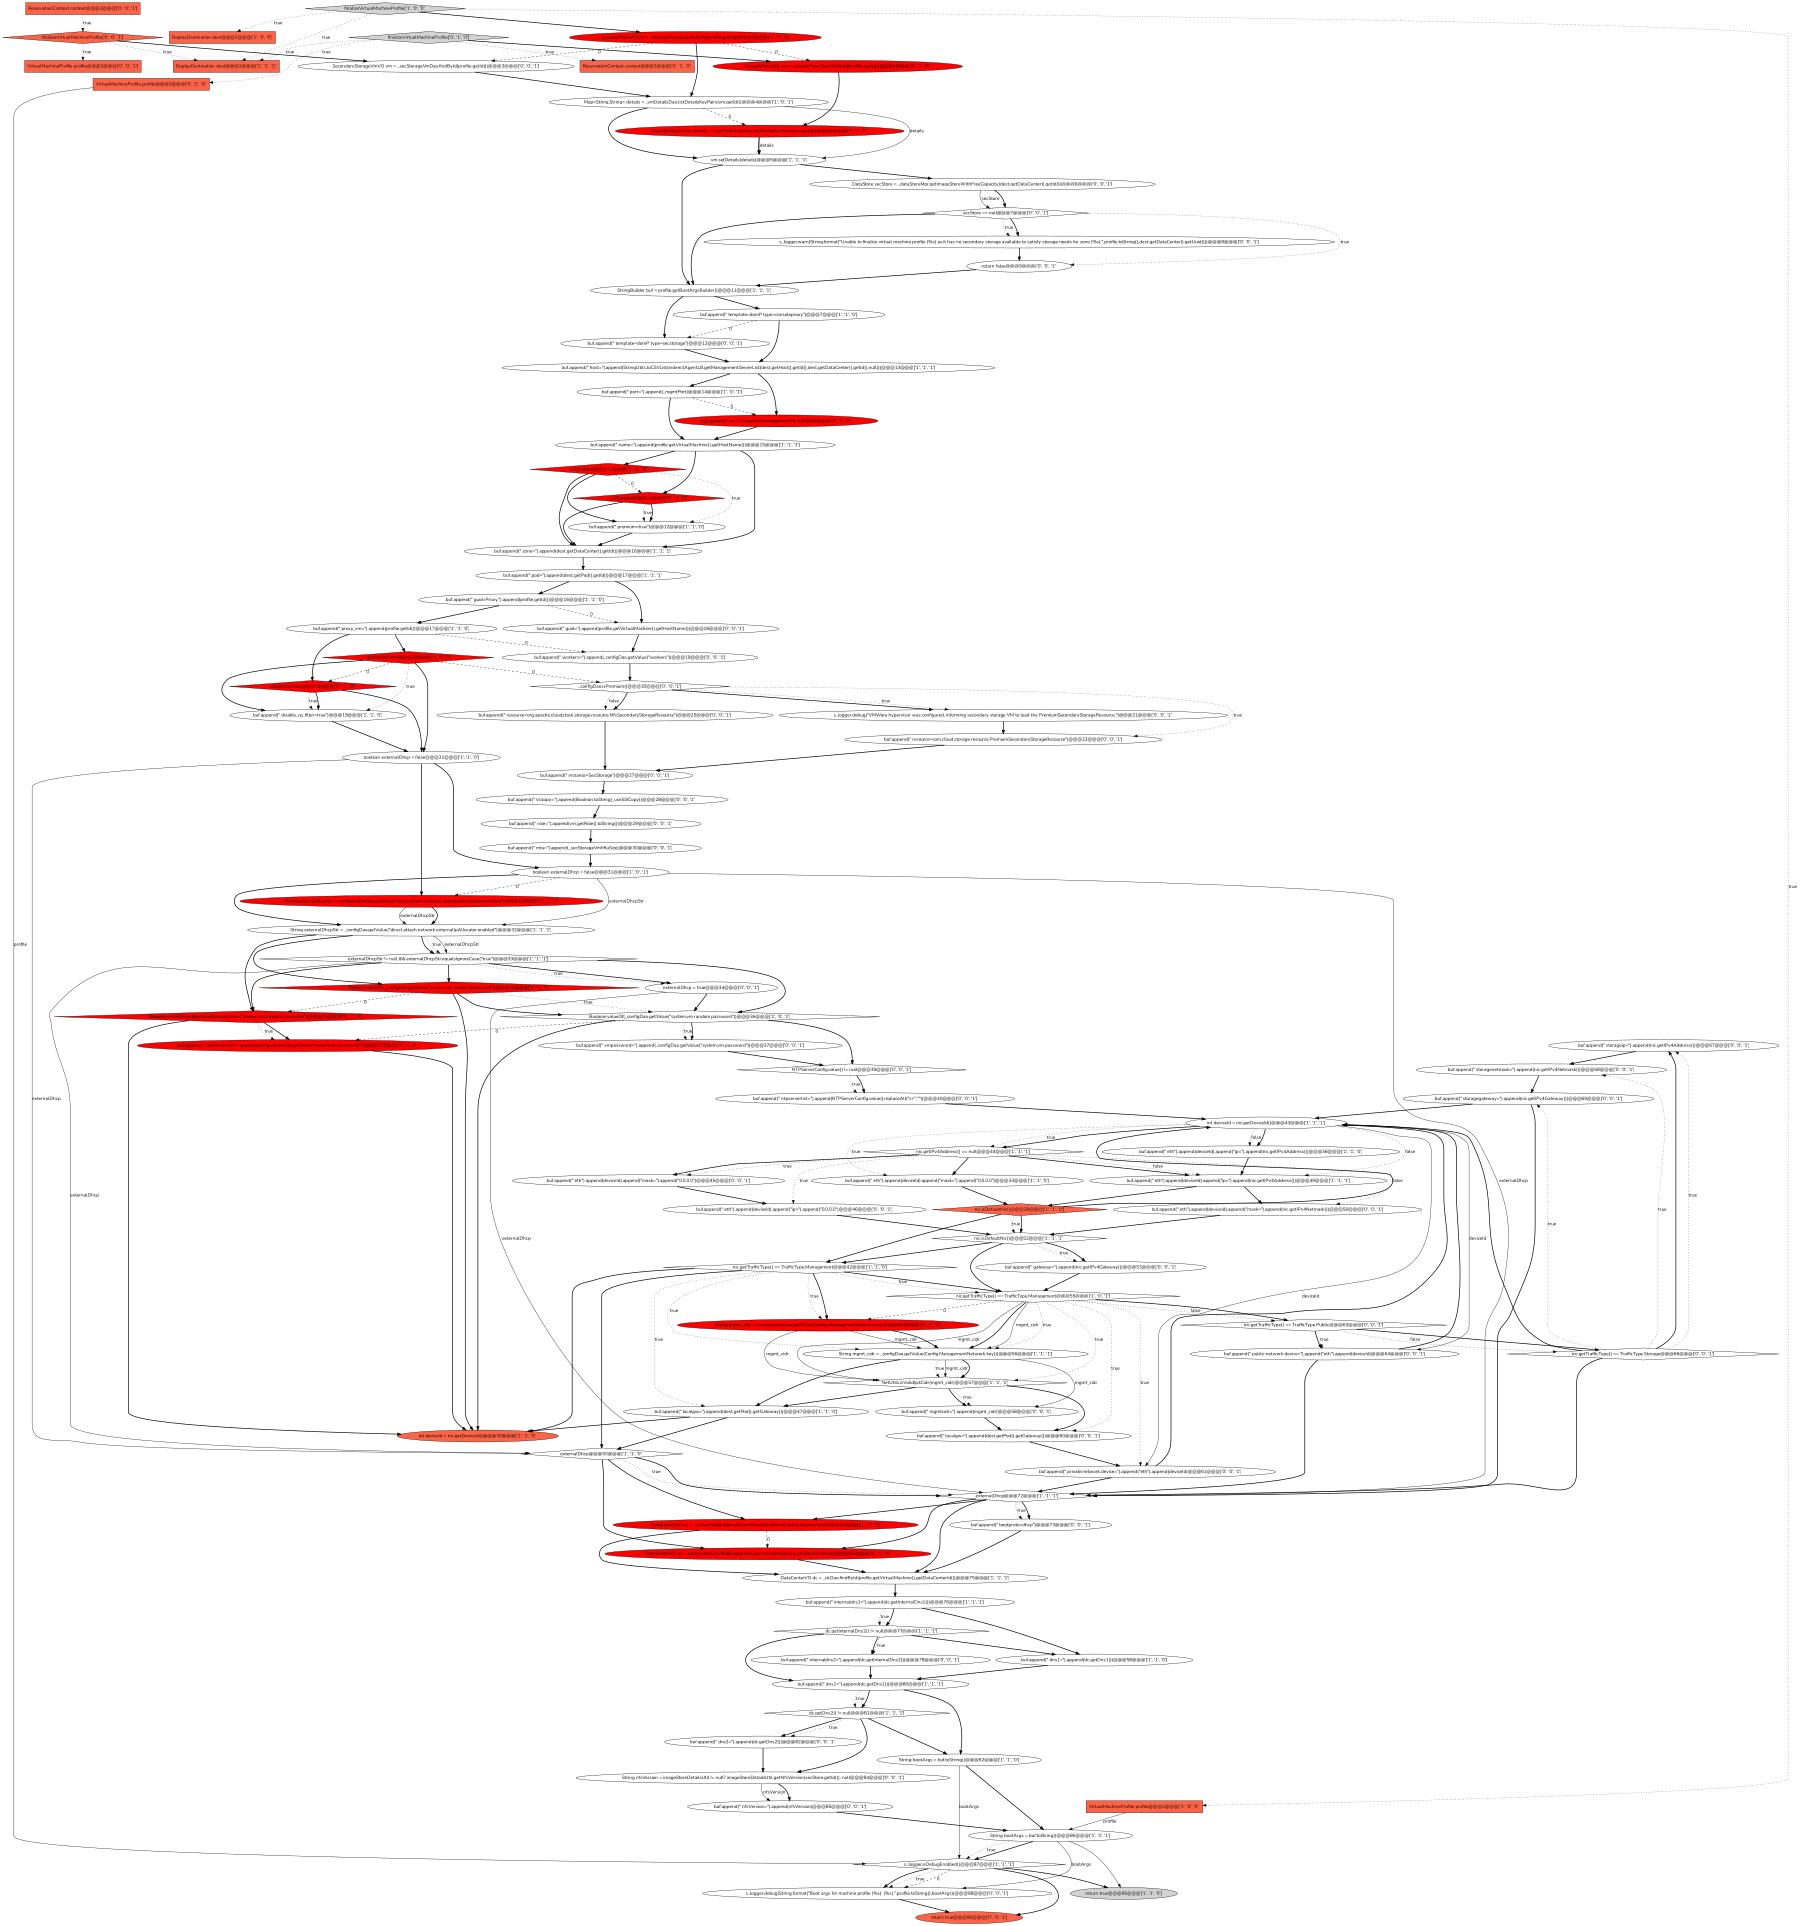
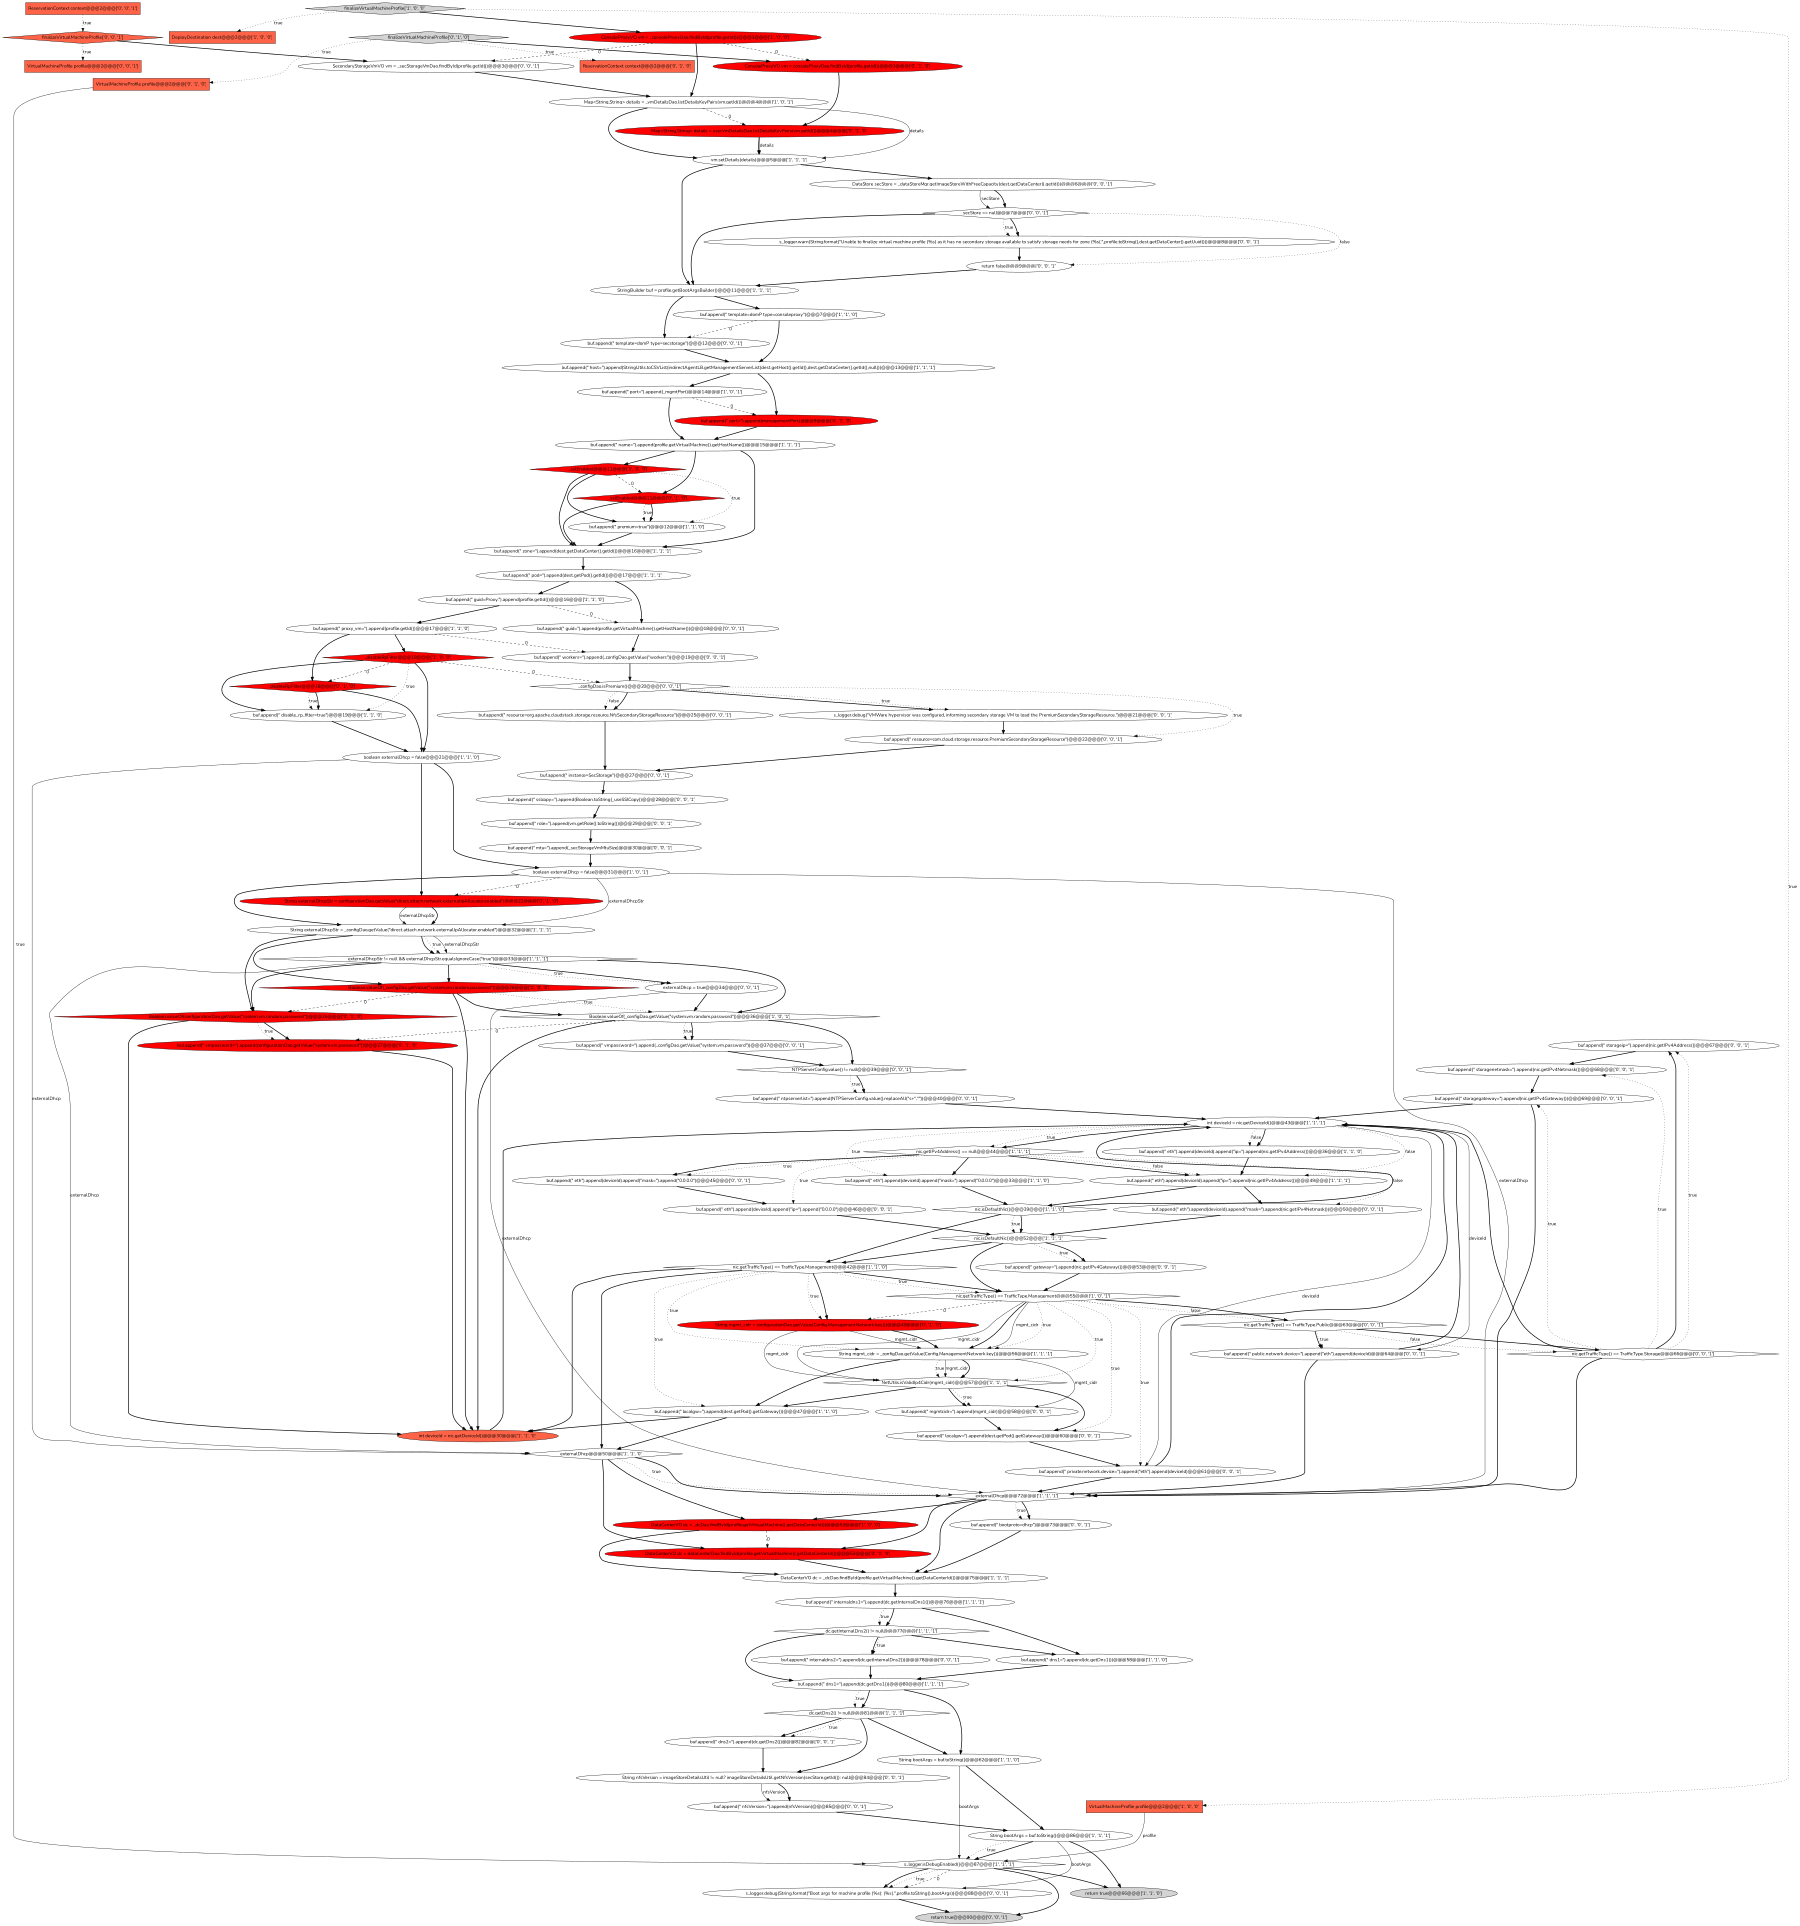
node "DeployDestination dest@@@2@@@['1', '1', '1']": removed
edge "secStore == null@@@7@@@['0', '0', '1']" -> "return false@@@9@@@['0', '0', '1']": label "true" -> "false"
edge "VirtualMachineProfile profile@@@2@@@['0', '1', '0']" -> "s_logger.isDebugEnabled()@@@87@@@['1', '1', '1']": label "profile" -> "true"
edge "int deviceId = nic.getDeviceId()@@@30@@@['1', '1', '0']" -> "int deviceId = nic.getDeviceId()@@@43@@@['1', '1', '1']": added
node "nic.isDefaultNic()@@@39@@@['1', '1', '0']": fillcolor tomato -> white
edge "VirtualMachineProfile profile@@@2@@@['1', '0', '0']" -> "String bootArgs = buf.toString()@@@86@@@['1', '1', '1']": now "VirtualMachineProfile profile@@@2@@@['1', '0', '0']" -> "s_logger.isDebugEnabled()@@@87@@@['1', '1', '1']"
edge "String bootArgs = buf.toString()@@@86@@@['1', '1', '1']" -> "return true@@@66@@@['1', '1', '0']": style solid -> bold
node "return true@@@90@@@['0', '0', '1']": fillcolor tomato -> lightgray
